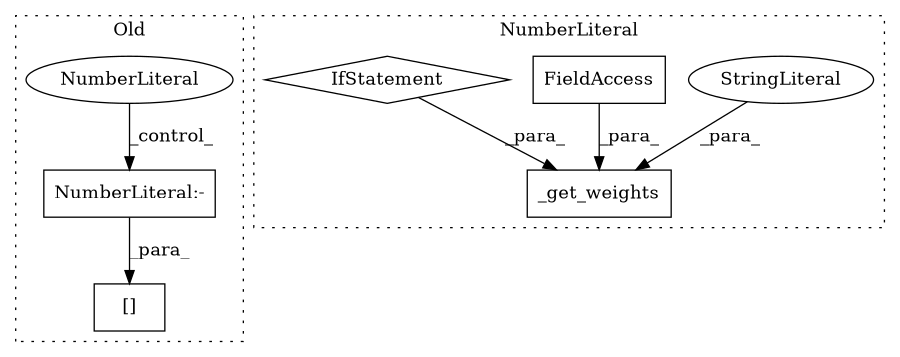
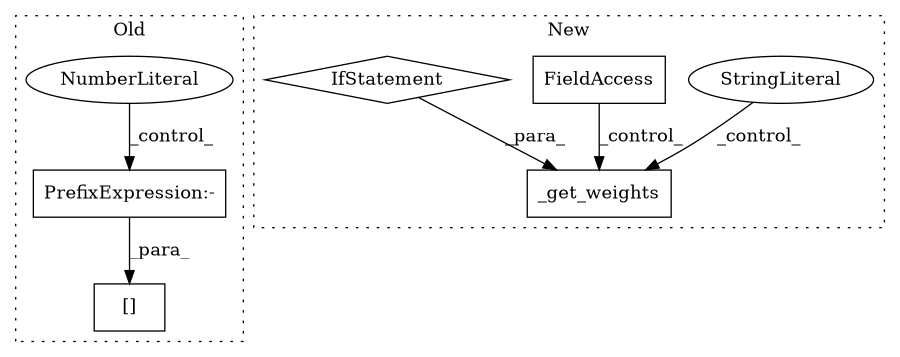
cluster "NumberLiteral": label "NumberLiteral" -> "New"
edge "FieldAccess" -> "_get_weights": label "_para_" -> "_control_"
edge "StringLiteral" -> "_get_weights": label "_para_" -> "_control_"
node "NumberLiteral:-": label "NumberLiteral:-" -> "PrefixExpression:-"
